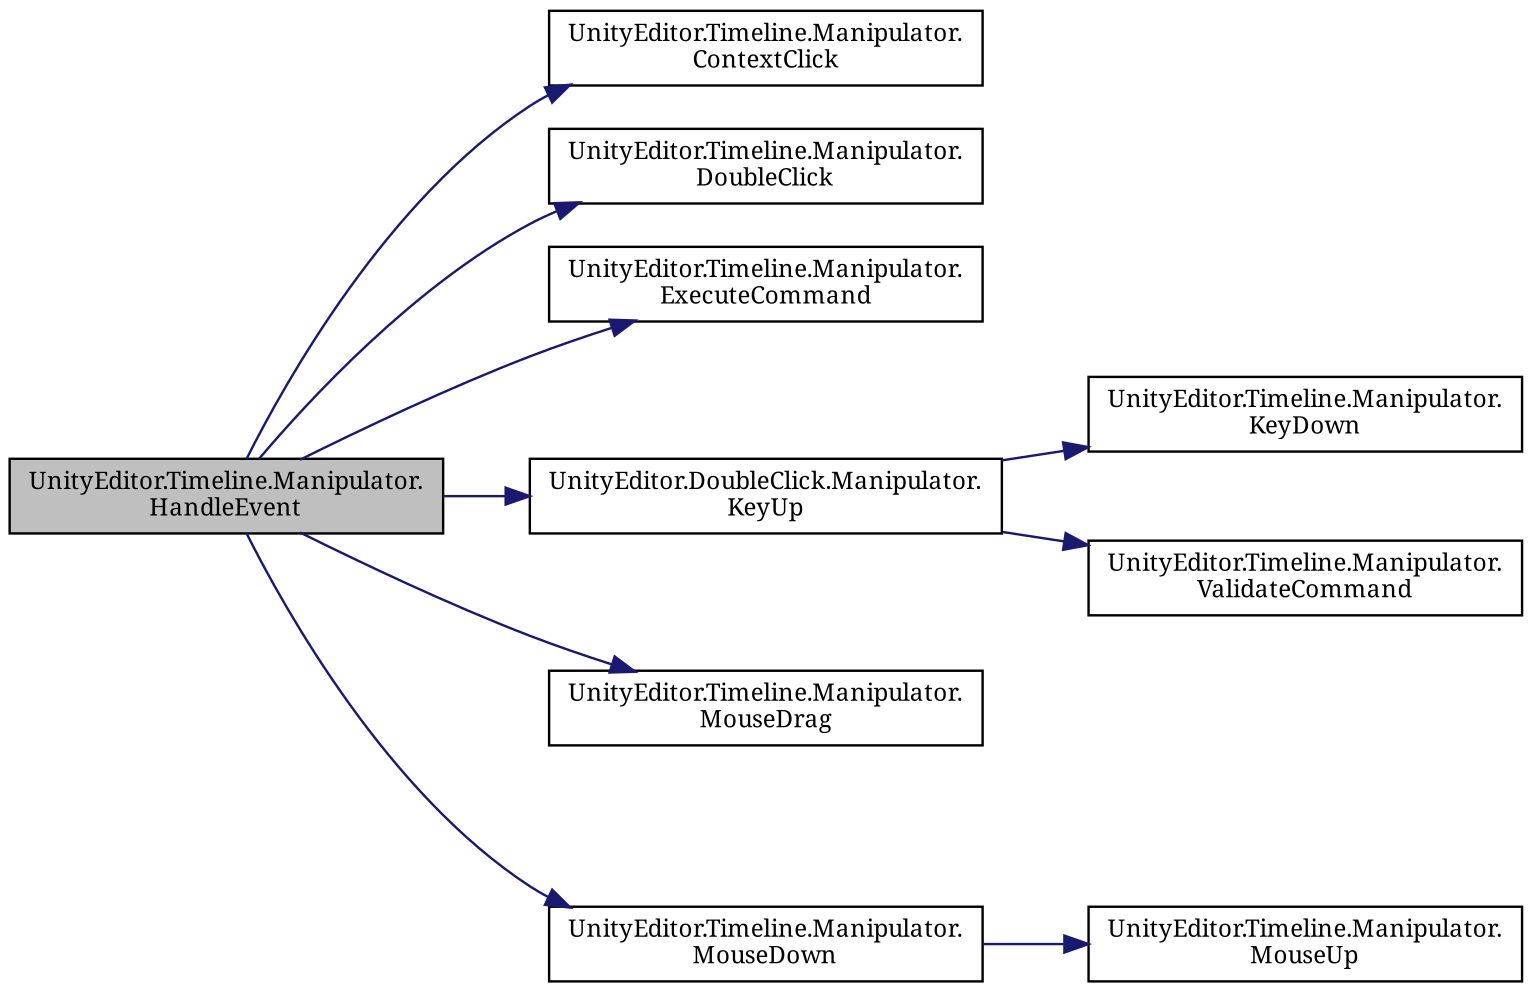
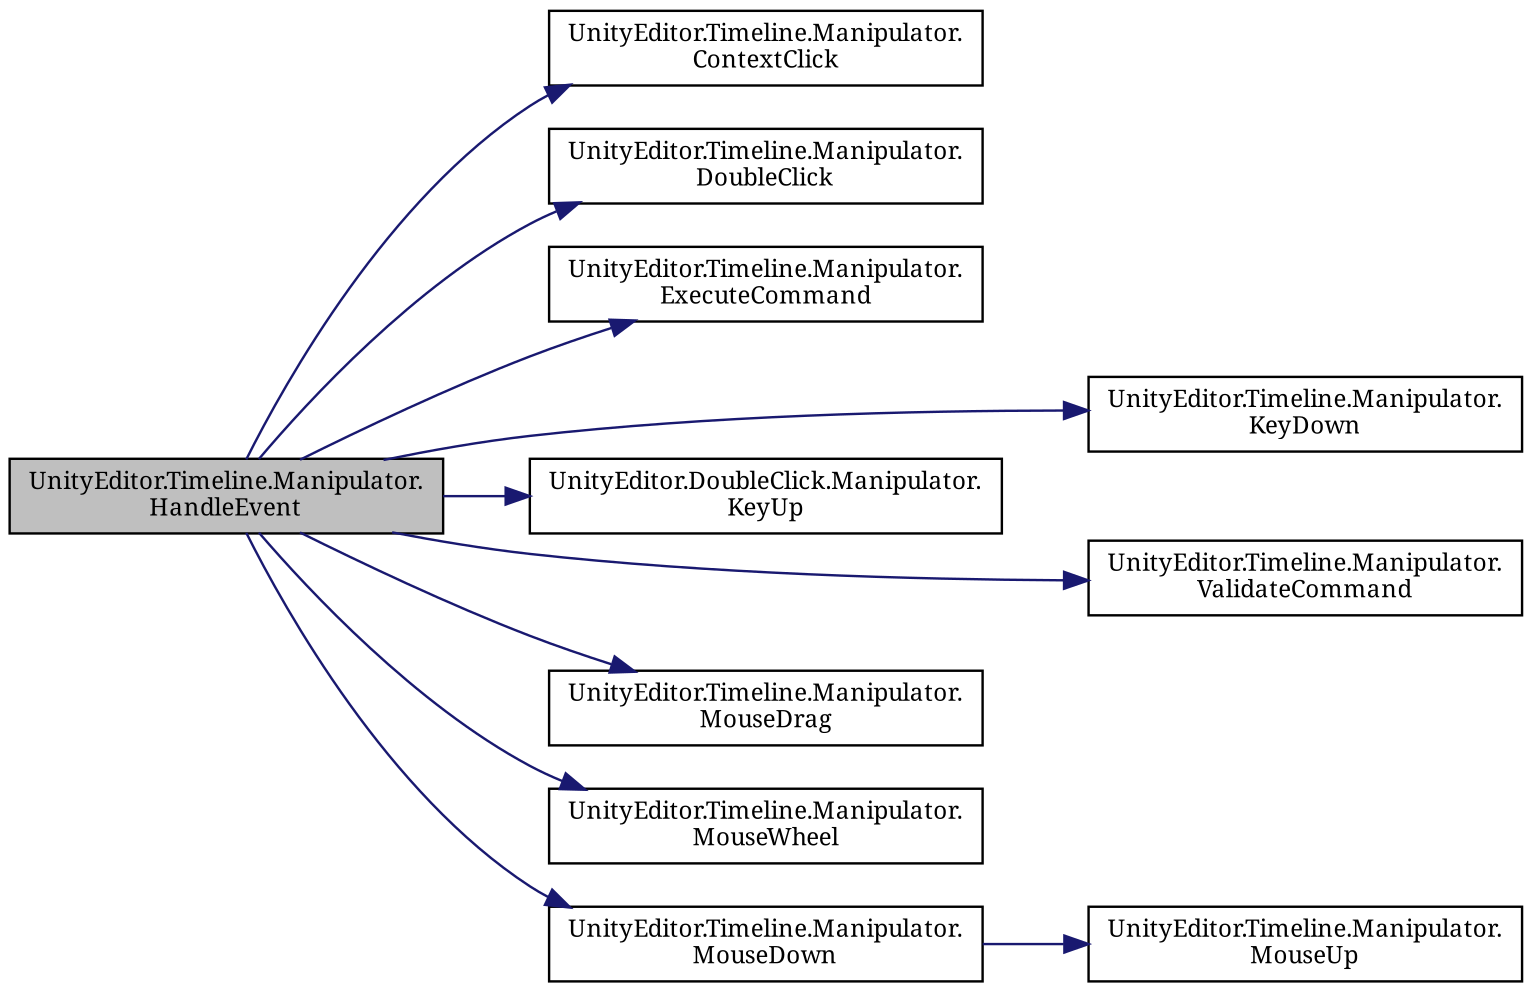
edge "UnityEditor.DoubleClick.Manipulator. KeyUp" -> "UnityEditor.Timeline.Manipulator. KeyDown": now "UnityEditor.Timeline.Manipulator. HandleEvent" -> "UnityEditor.Timeline.Manipulator. KeyDown"
edge "UnityEditor.DoubleClick.Manipulator. KeyUp" -> "UnityEditor.Timeline.Manipulator. ValidateCommand": now "UnityEditor.Timeline.Manipulator. HandleEvent" -> "UnityEditor.Timeline.Manipulator. ValidateCommand"
node "UnityEditor.Timeline.Manipulator. MouseWheel": added
